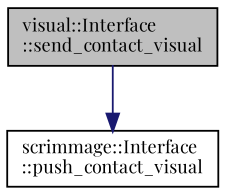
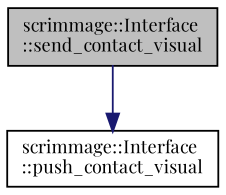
node "visual::Interface ::send_contact_visual": label "visual::Interface ::send_contact_visual" -> "scrimmage::Interface ::send_contact_visual"
